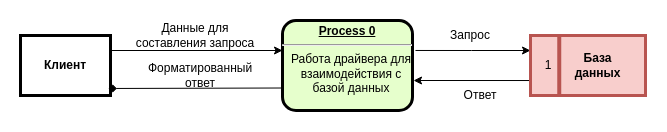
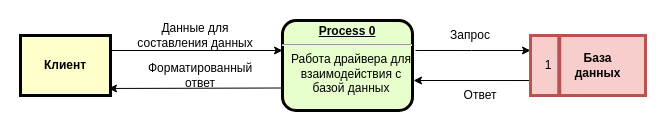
node "Данные для составления запроса": label "Данные для составления запроса" -> "Данные для составления данных"
node "Клиент": fillcolor #ffffff -> #ffffcc
edge "Process 0 Работа драйвера для взаимодействия с базой данных" -> "Клиент": arrowhead diamond -> classic
